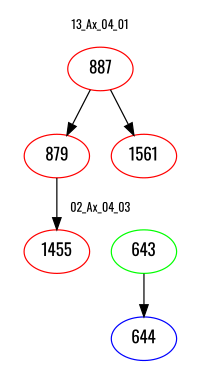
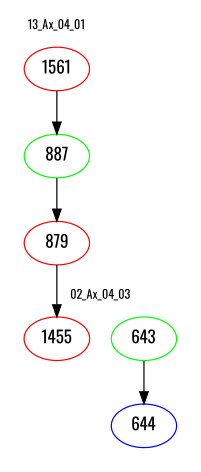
node "887": color red -> green
edge "887" -> "1561": reversed
